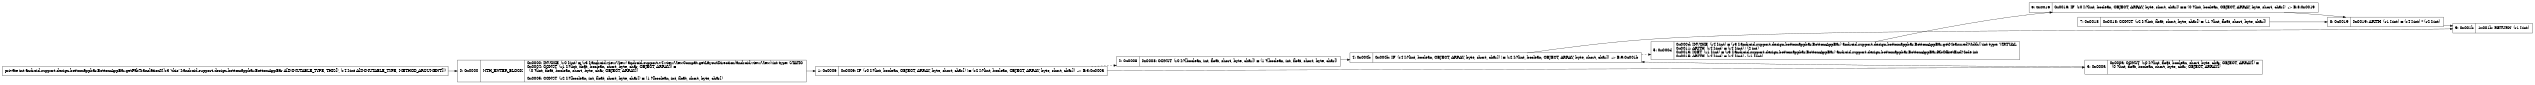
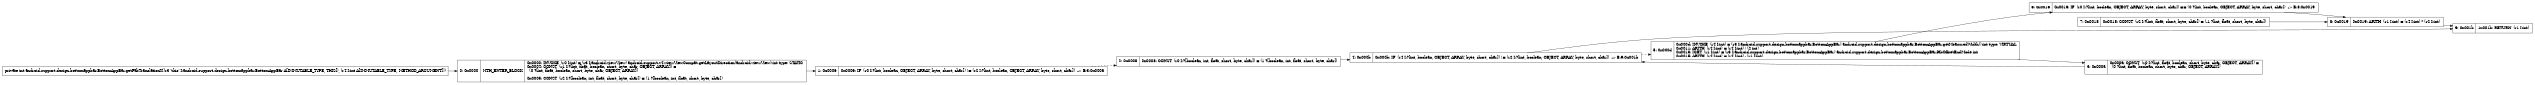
edge "1: 0x0006" -> "3: 0x000a": now "5: 0x000d" -> "3: 0x000a"
